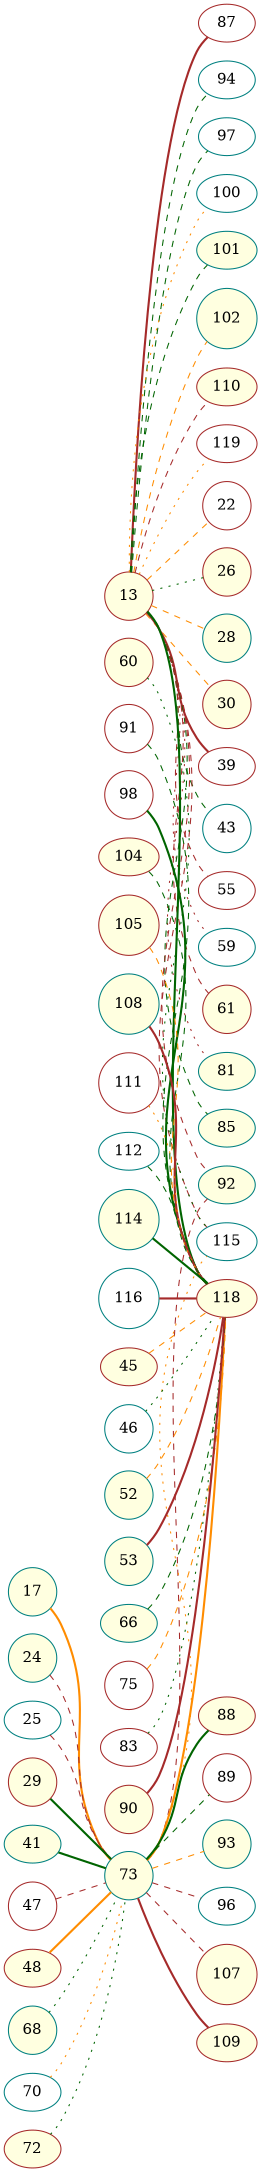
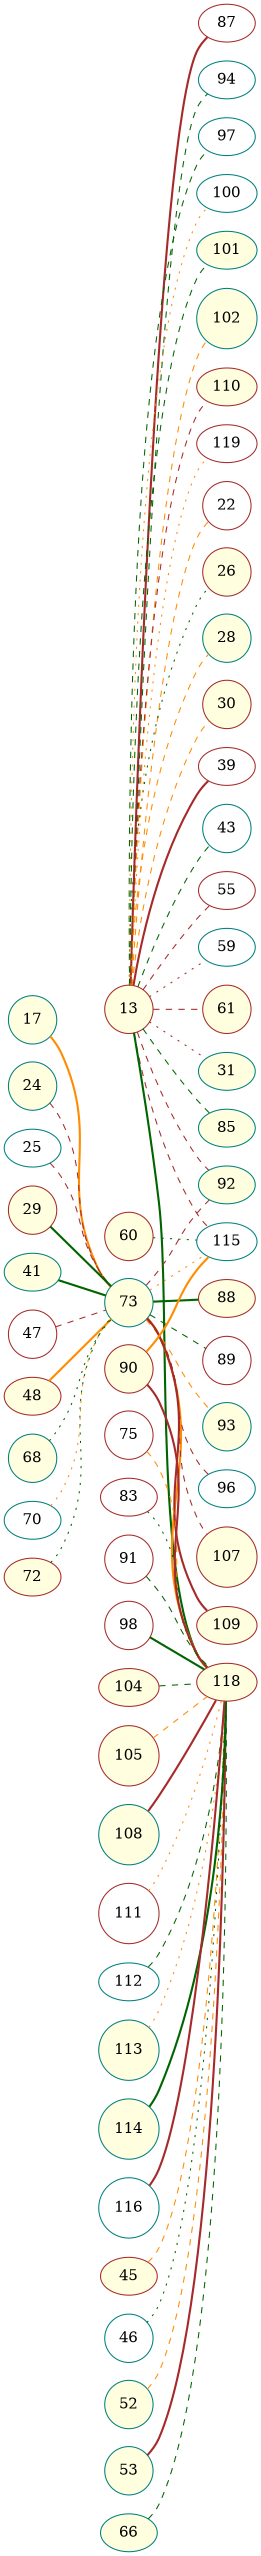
node "81": label "81" -> "31"
edge "115" -- "90": added
node "113": added
